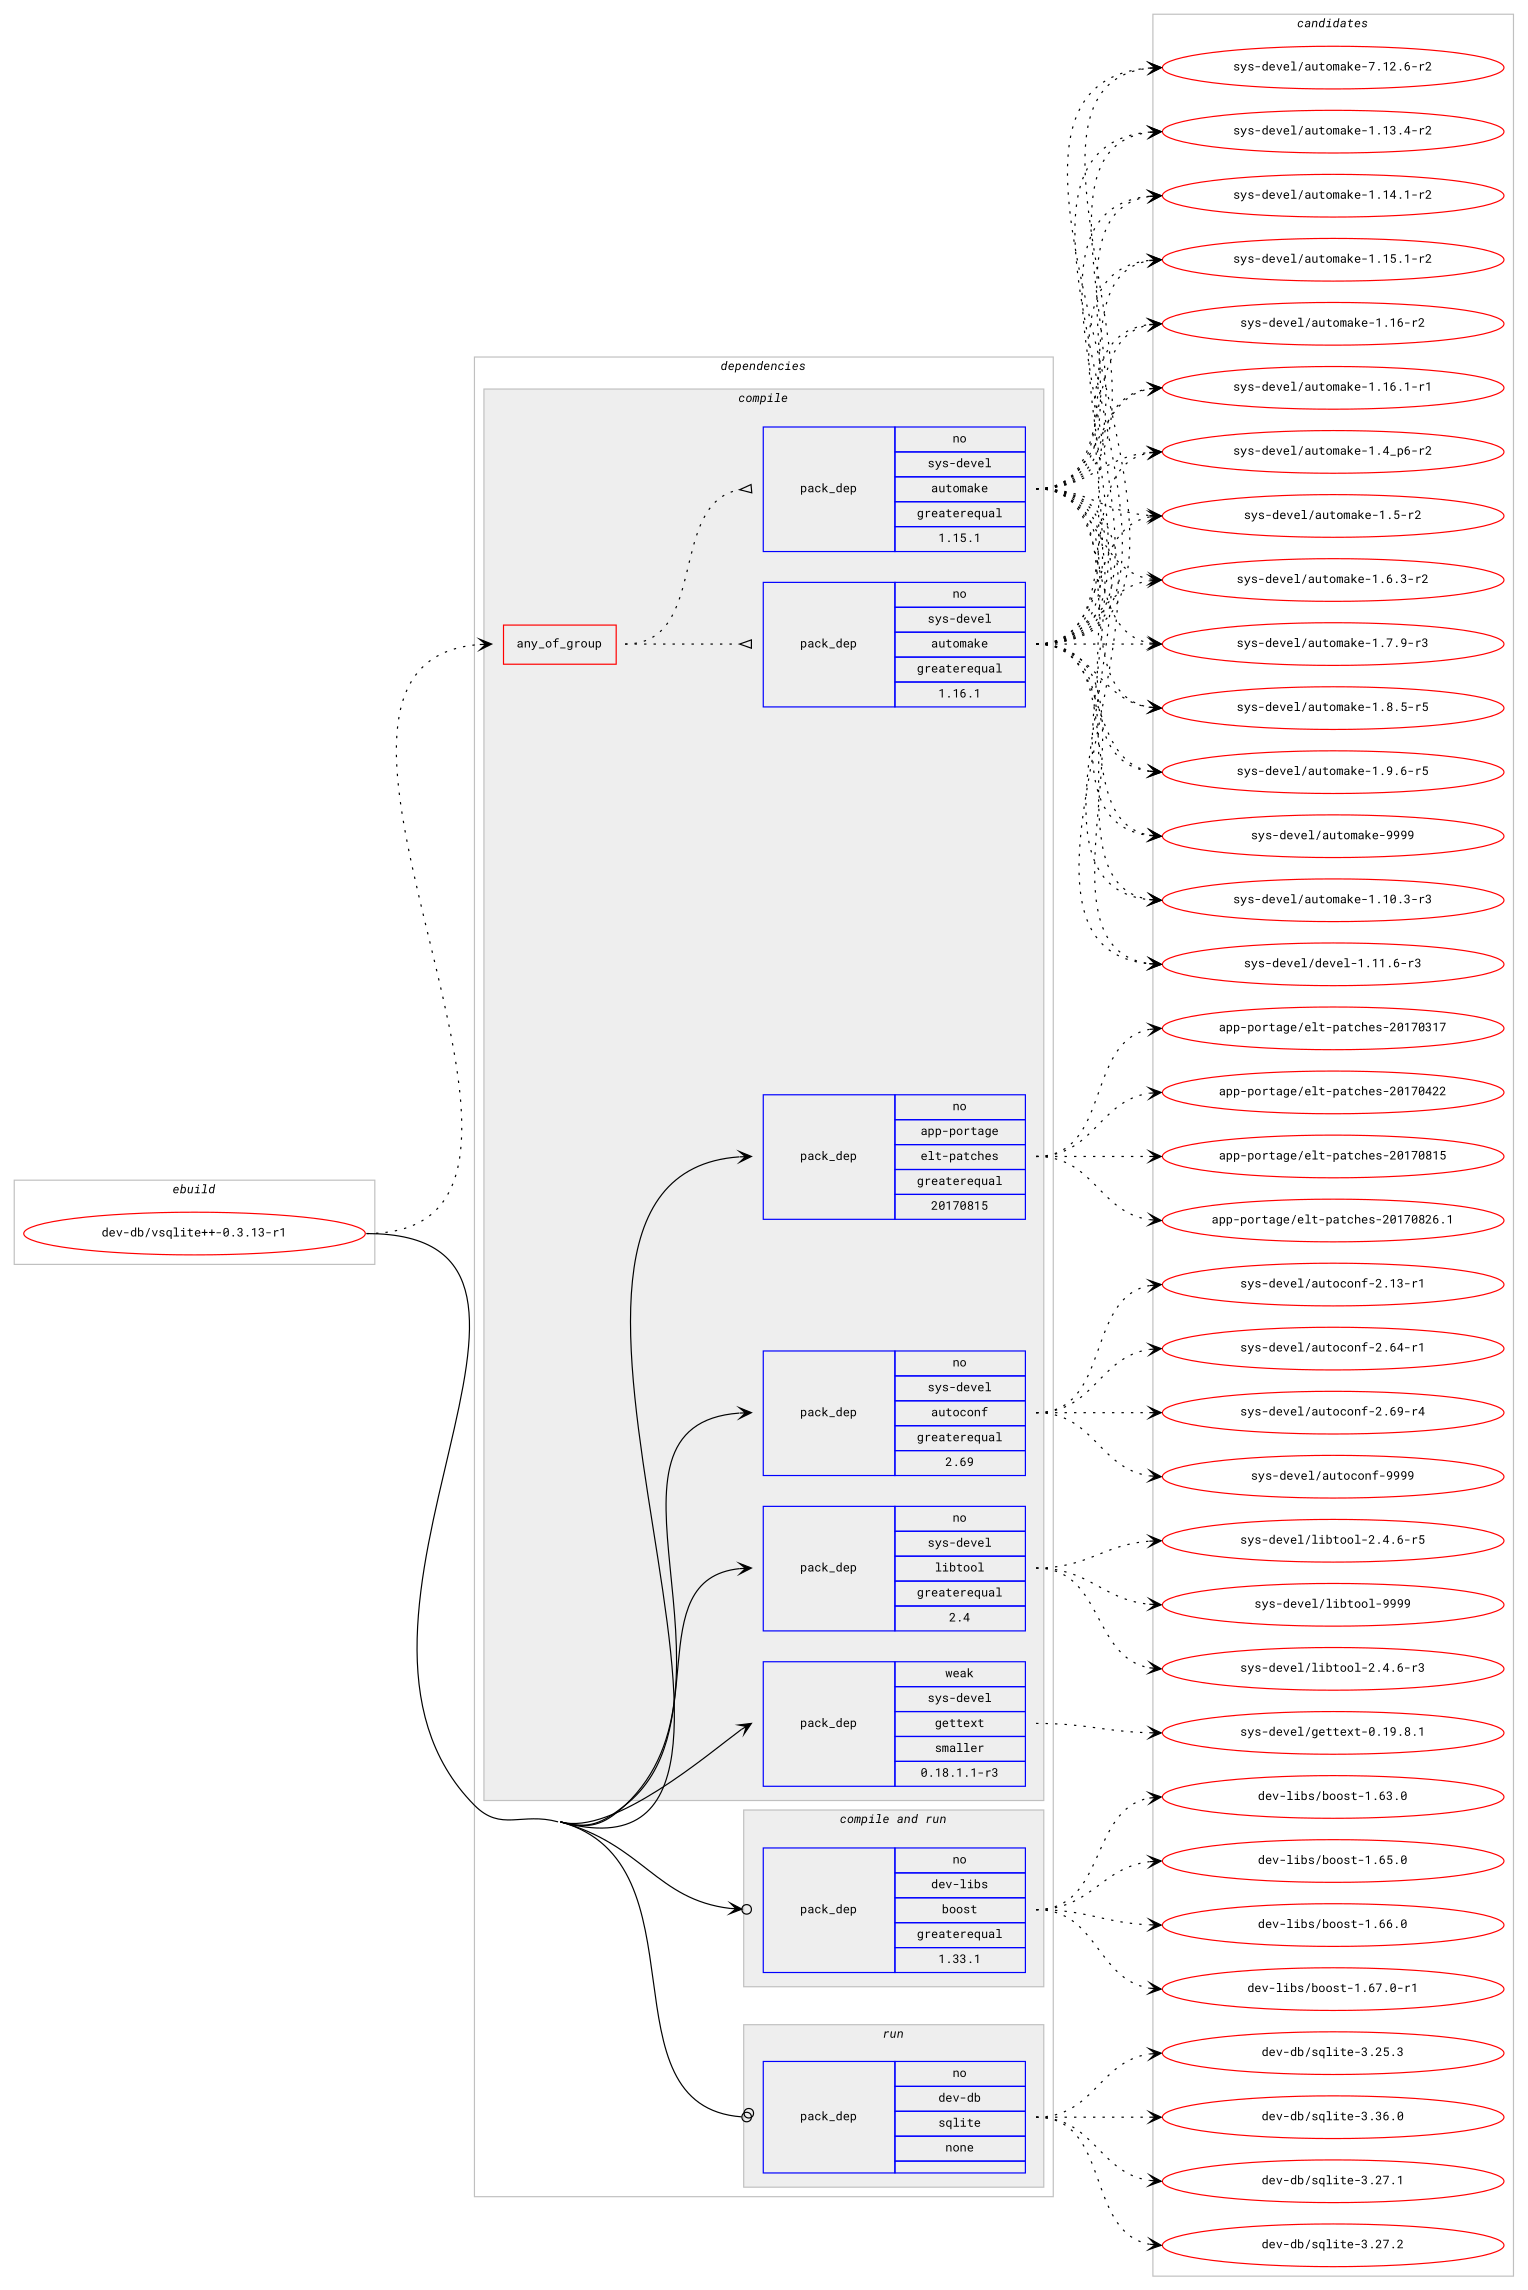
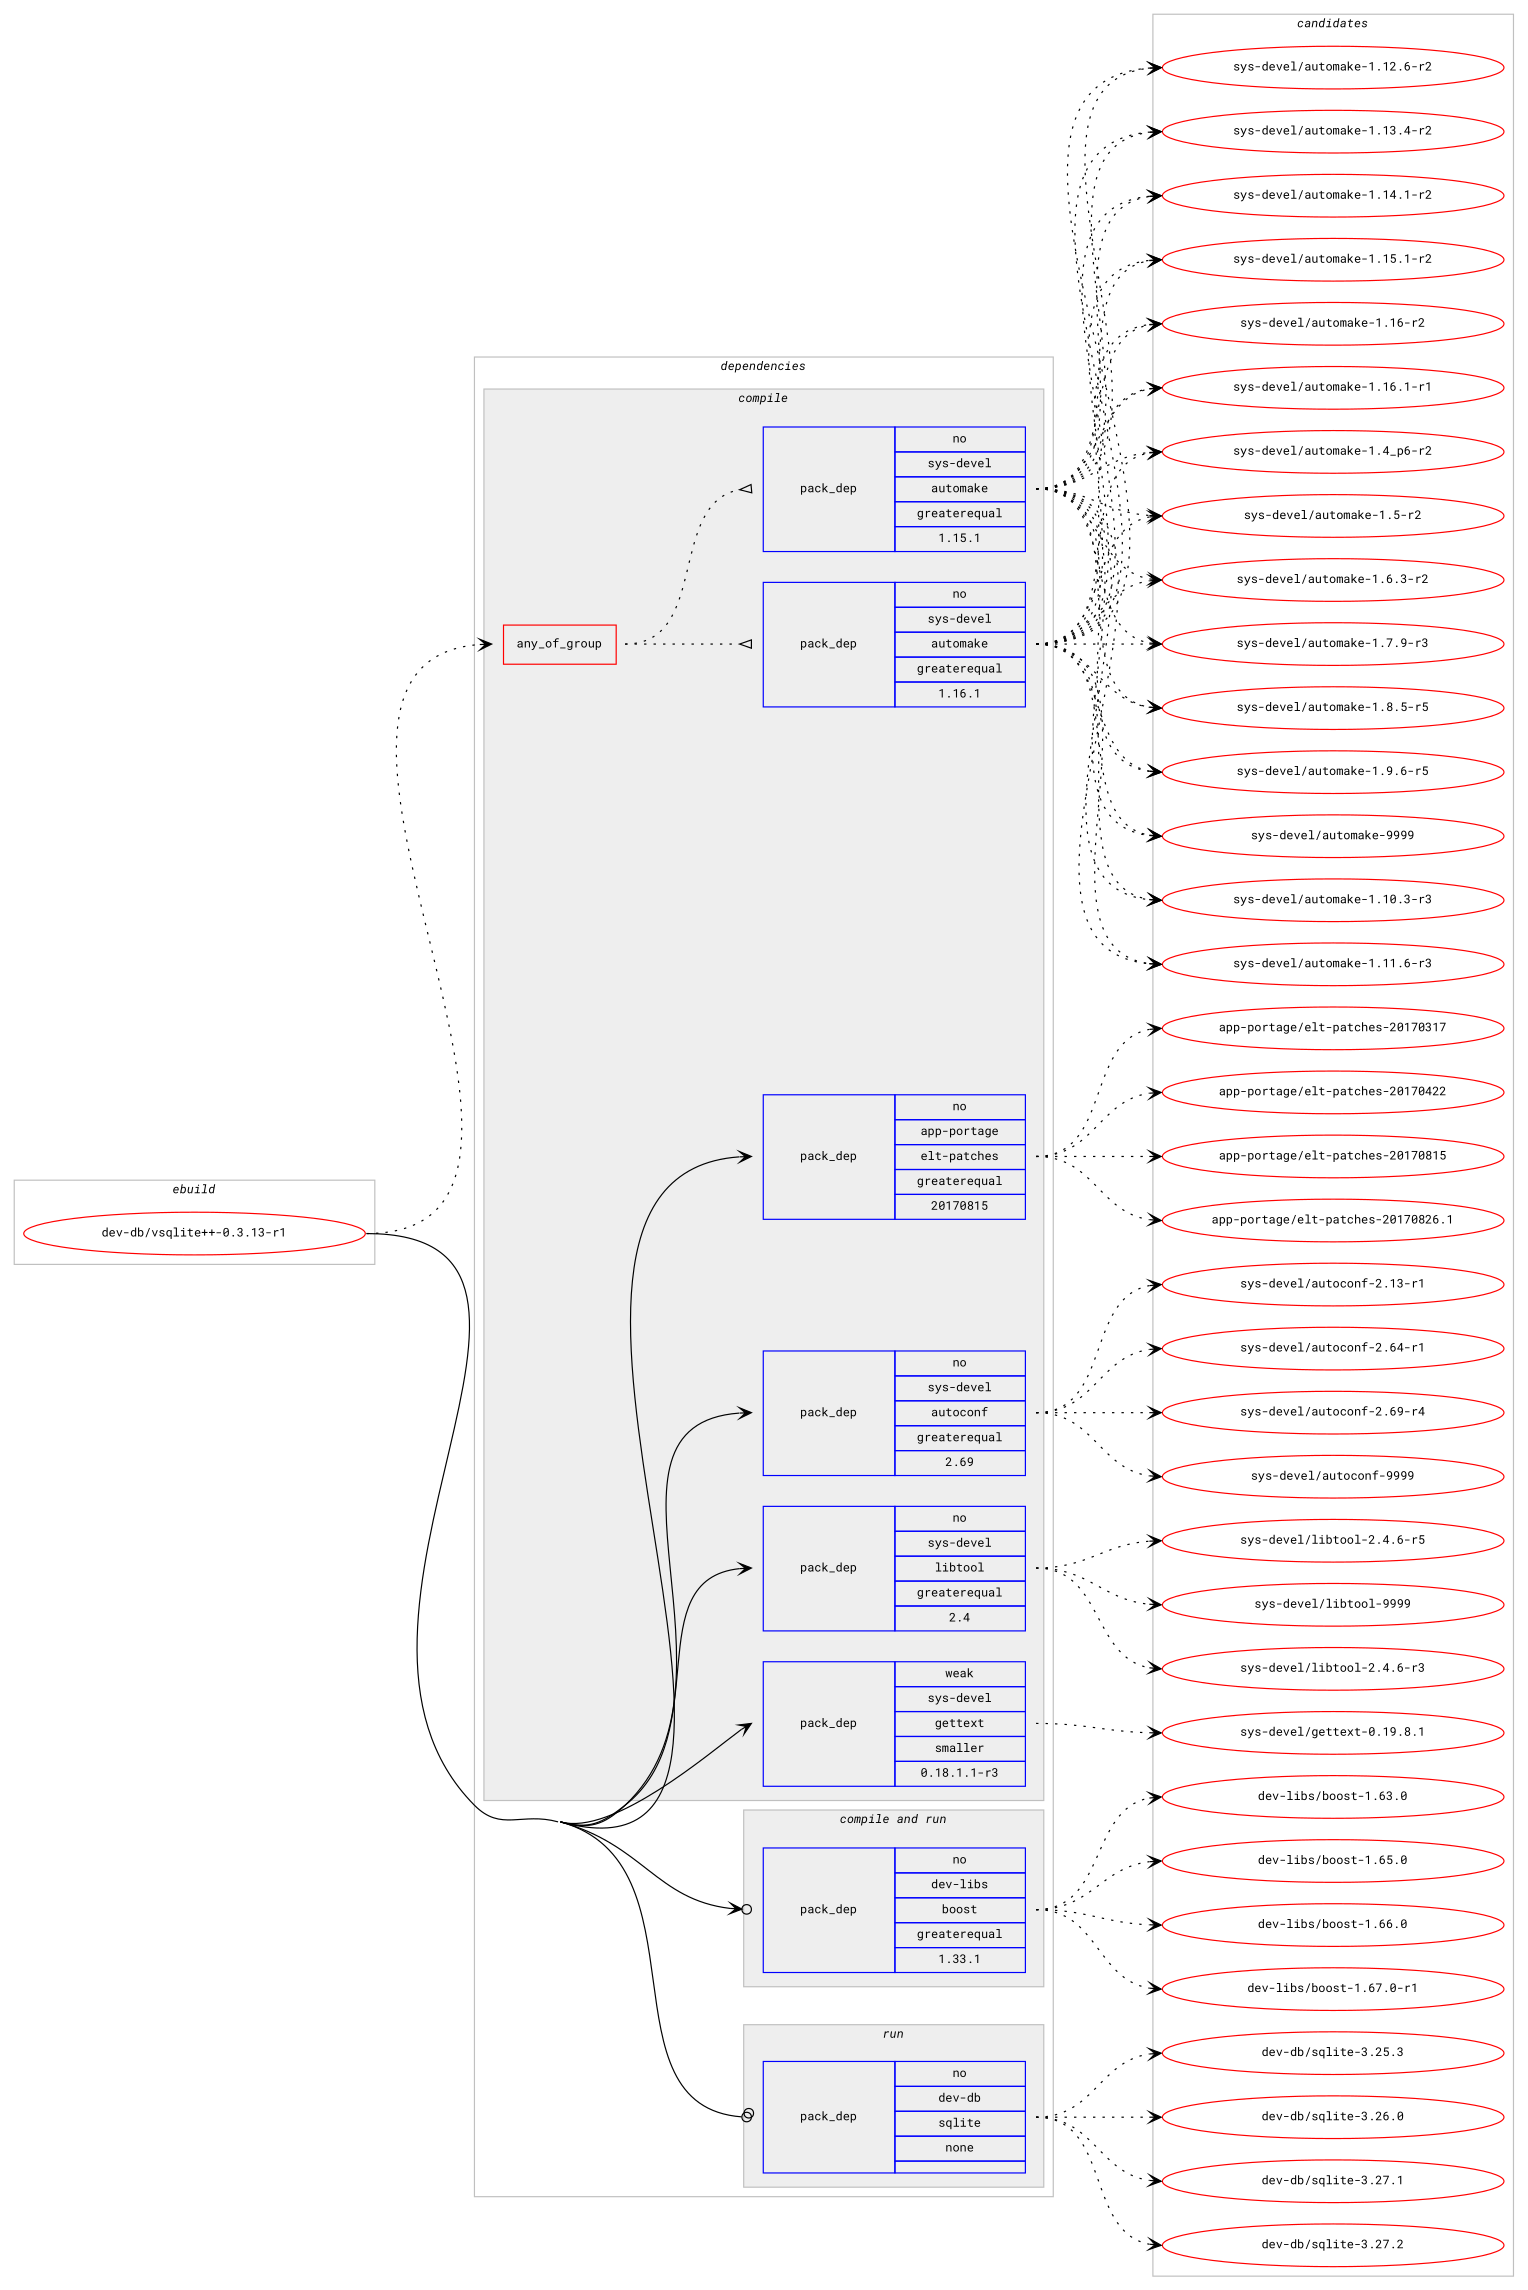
node "sys-devel/automake-7.12.6-r2": label "sys-devel/automake-7.12.6-r2" -> "sys-devel/automake-1.12.6-r2"
node "sys-devel/devel-1.11.6-r3": label "sys-devel/devel-1.11.6-r3" -> "sys-devel/automake-1.11.6-r3"
node "dev-db/sqlite-3.36.0": label "dev-db/sqlite-3.36.0" -> "dev-db/sqlite-3.26.0"
